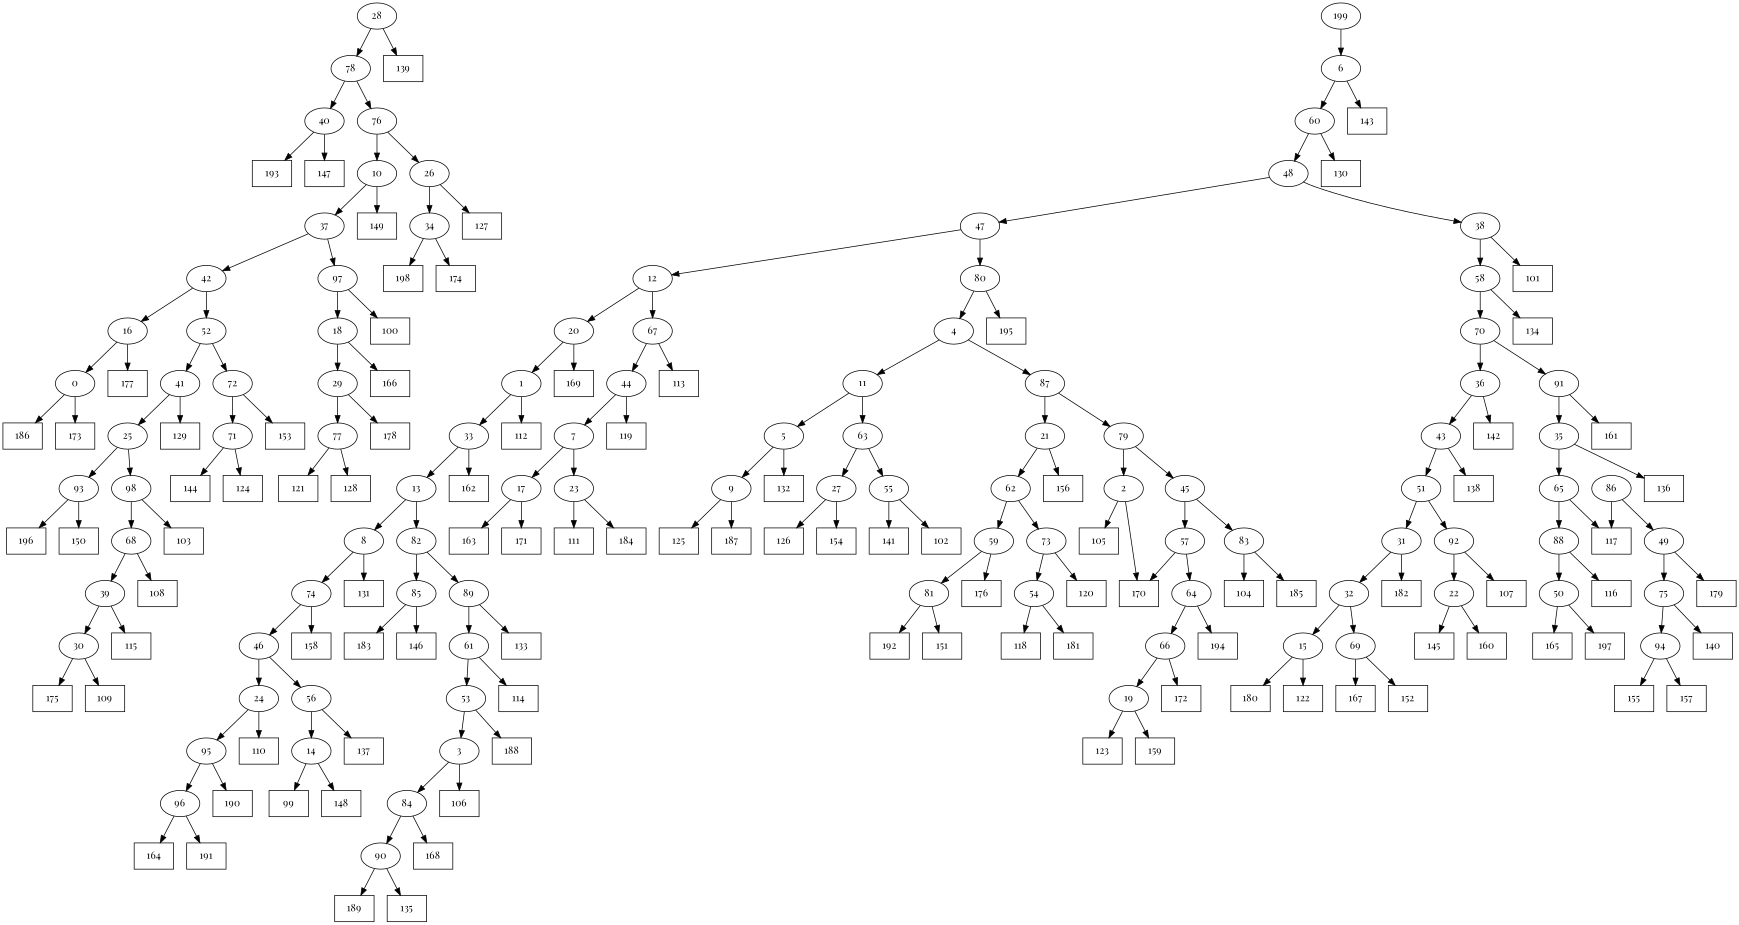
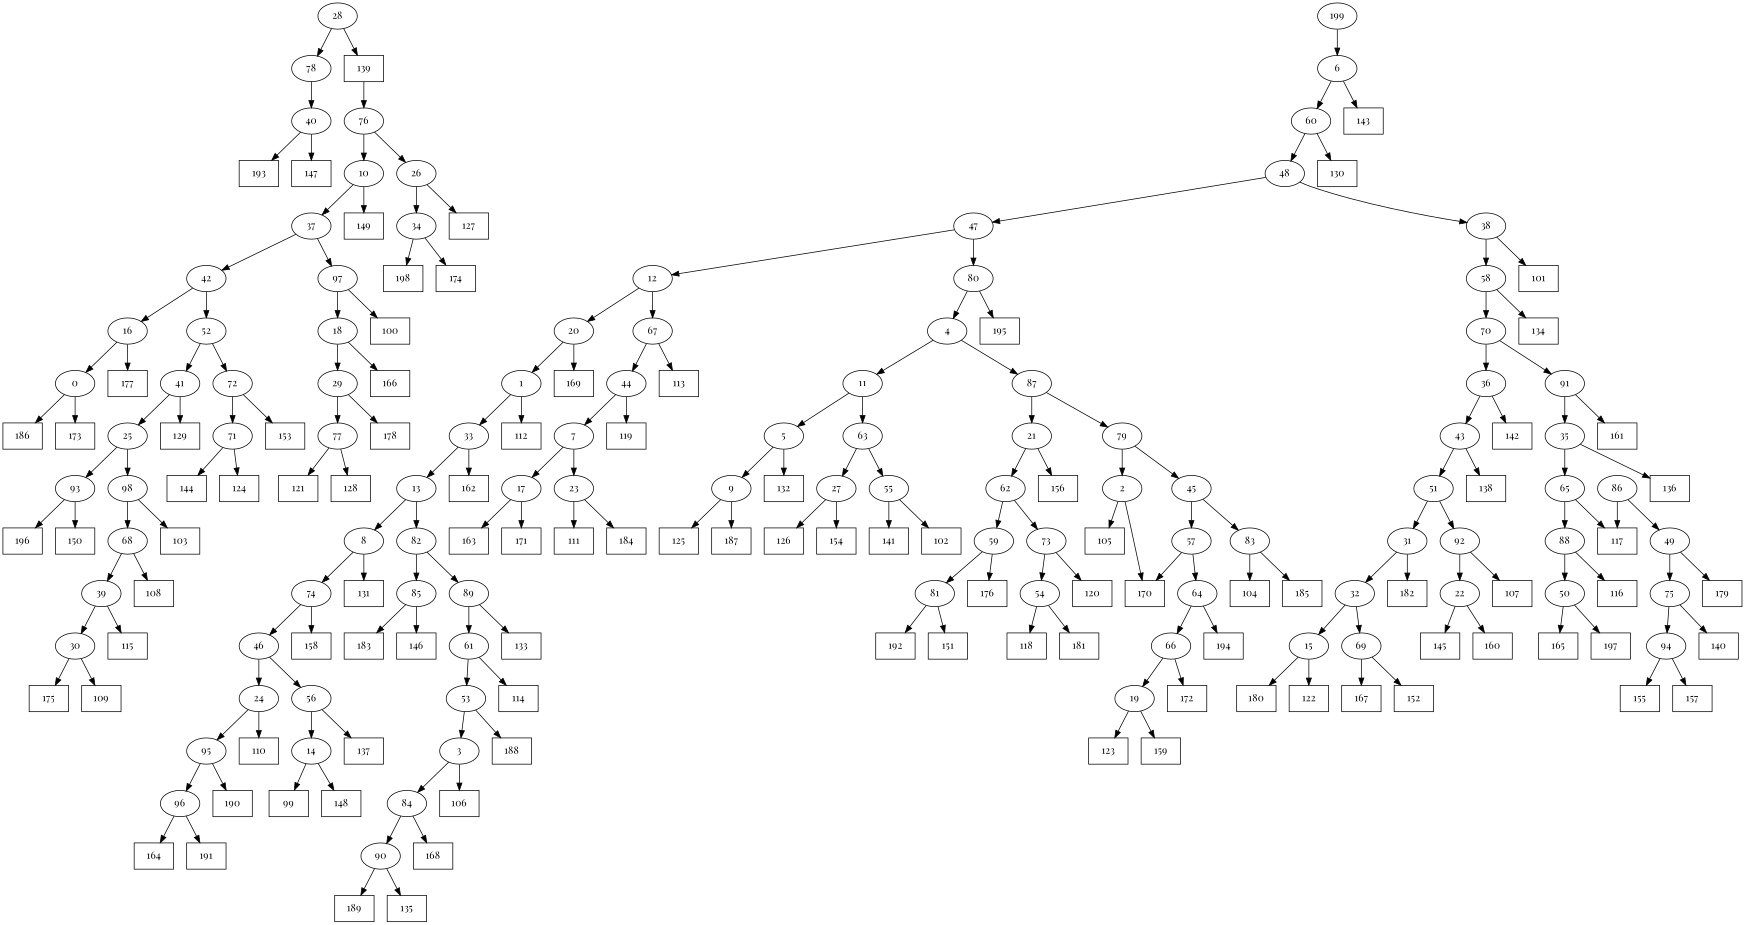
edge "78" -> "76": now "139" -> "76"
